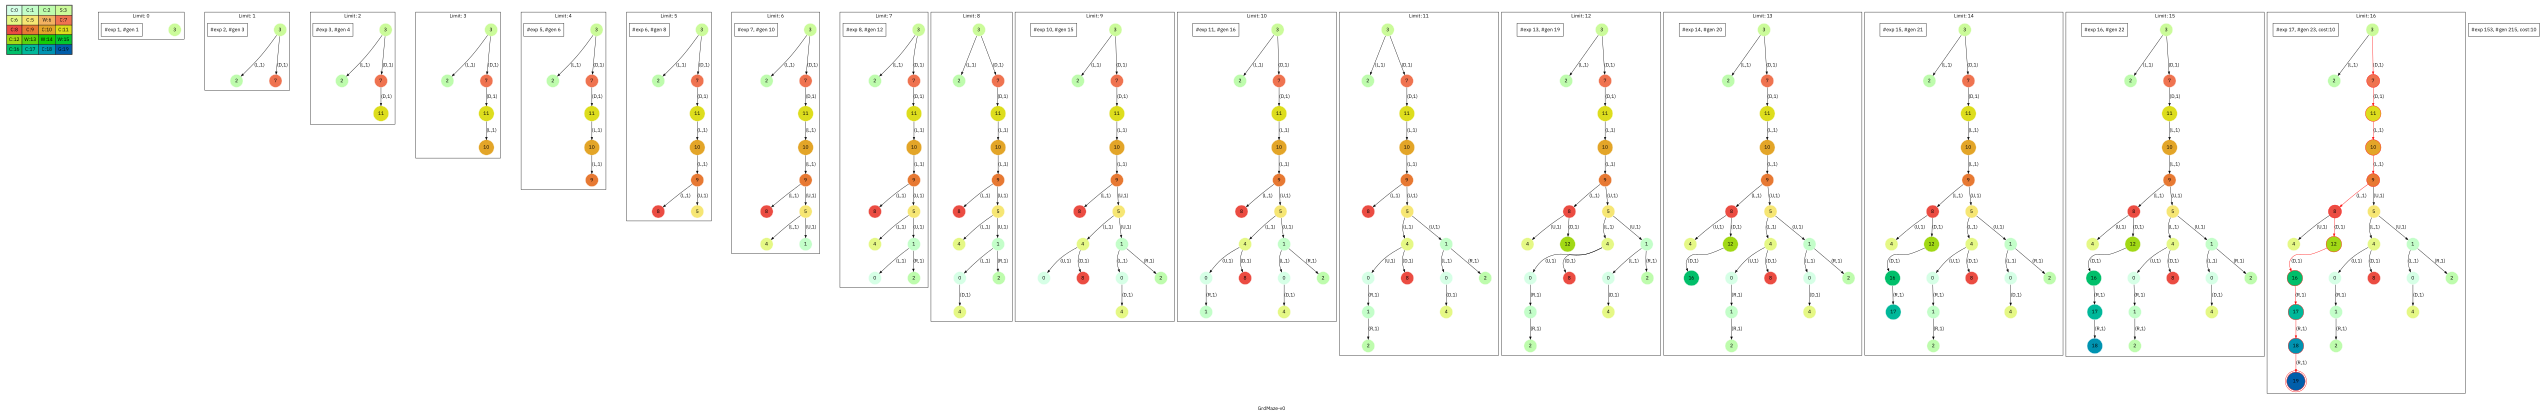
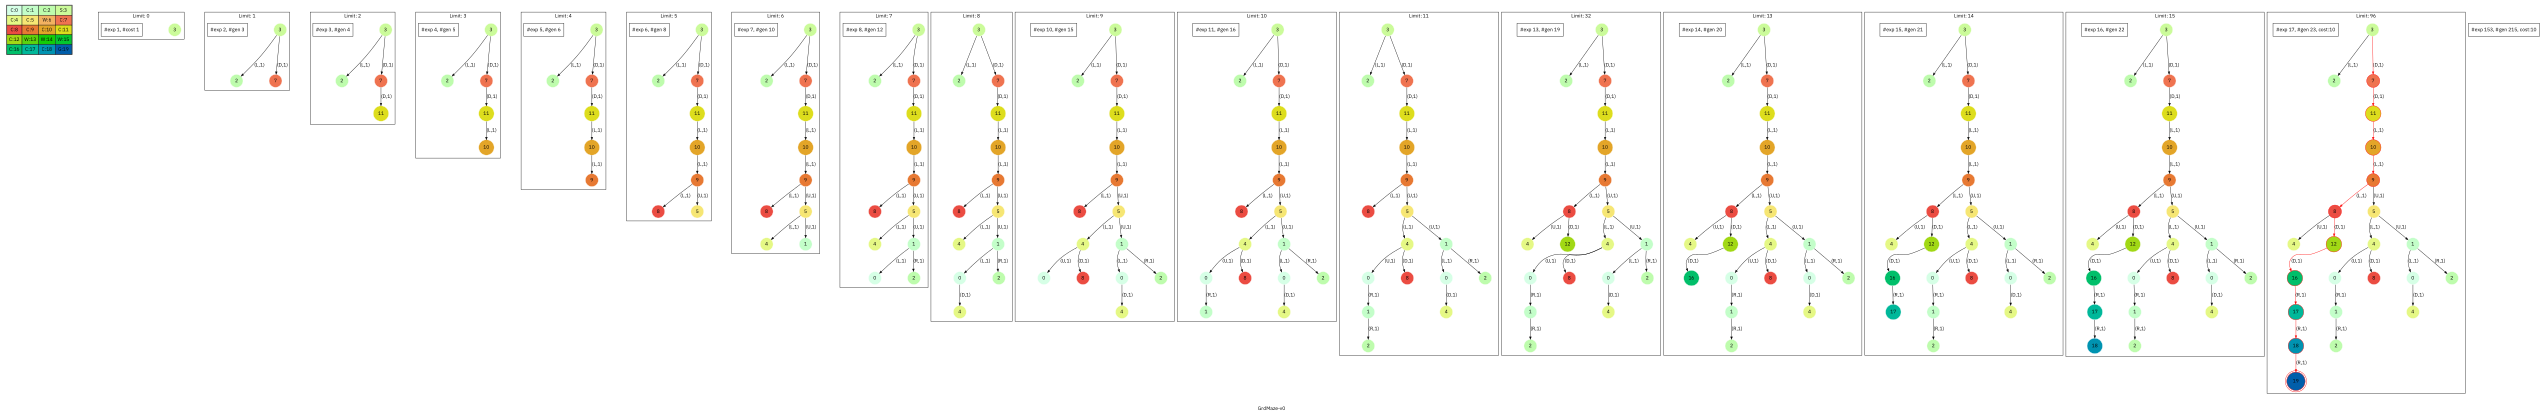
cluster "Limit: 12": label "Limit: 12" -> "Limit: 32"
cluster "Limit: 16": label "Limit: 16" -> "Limit: 96"
node "C:0": text "C:6" -> "C:4"
node "#exp 1, #gen 1": label "#exp 1, #gen 1" -> "#exp 1, #cost 1"
node "#exp 4, #gen 5": added
